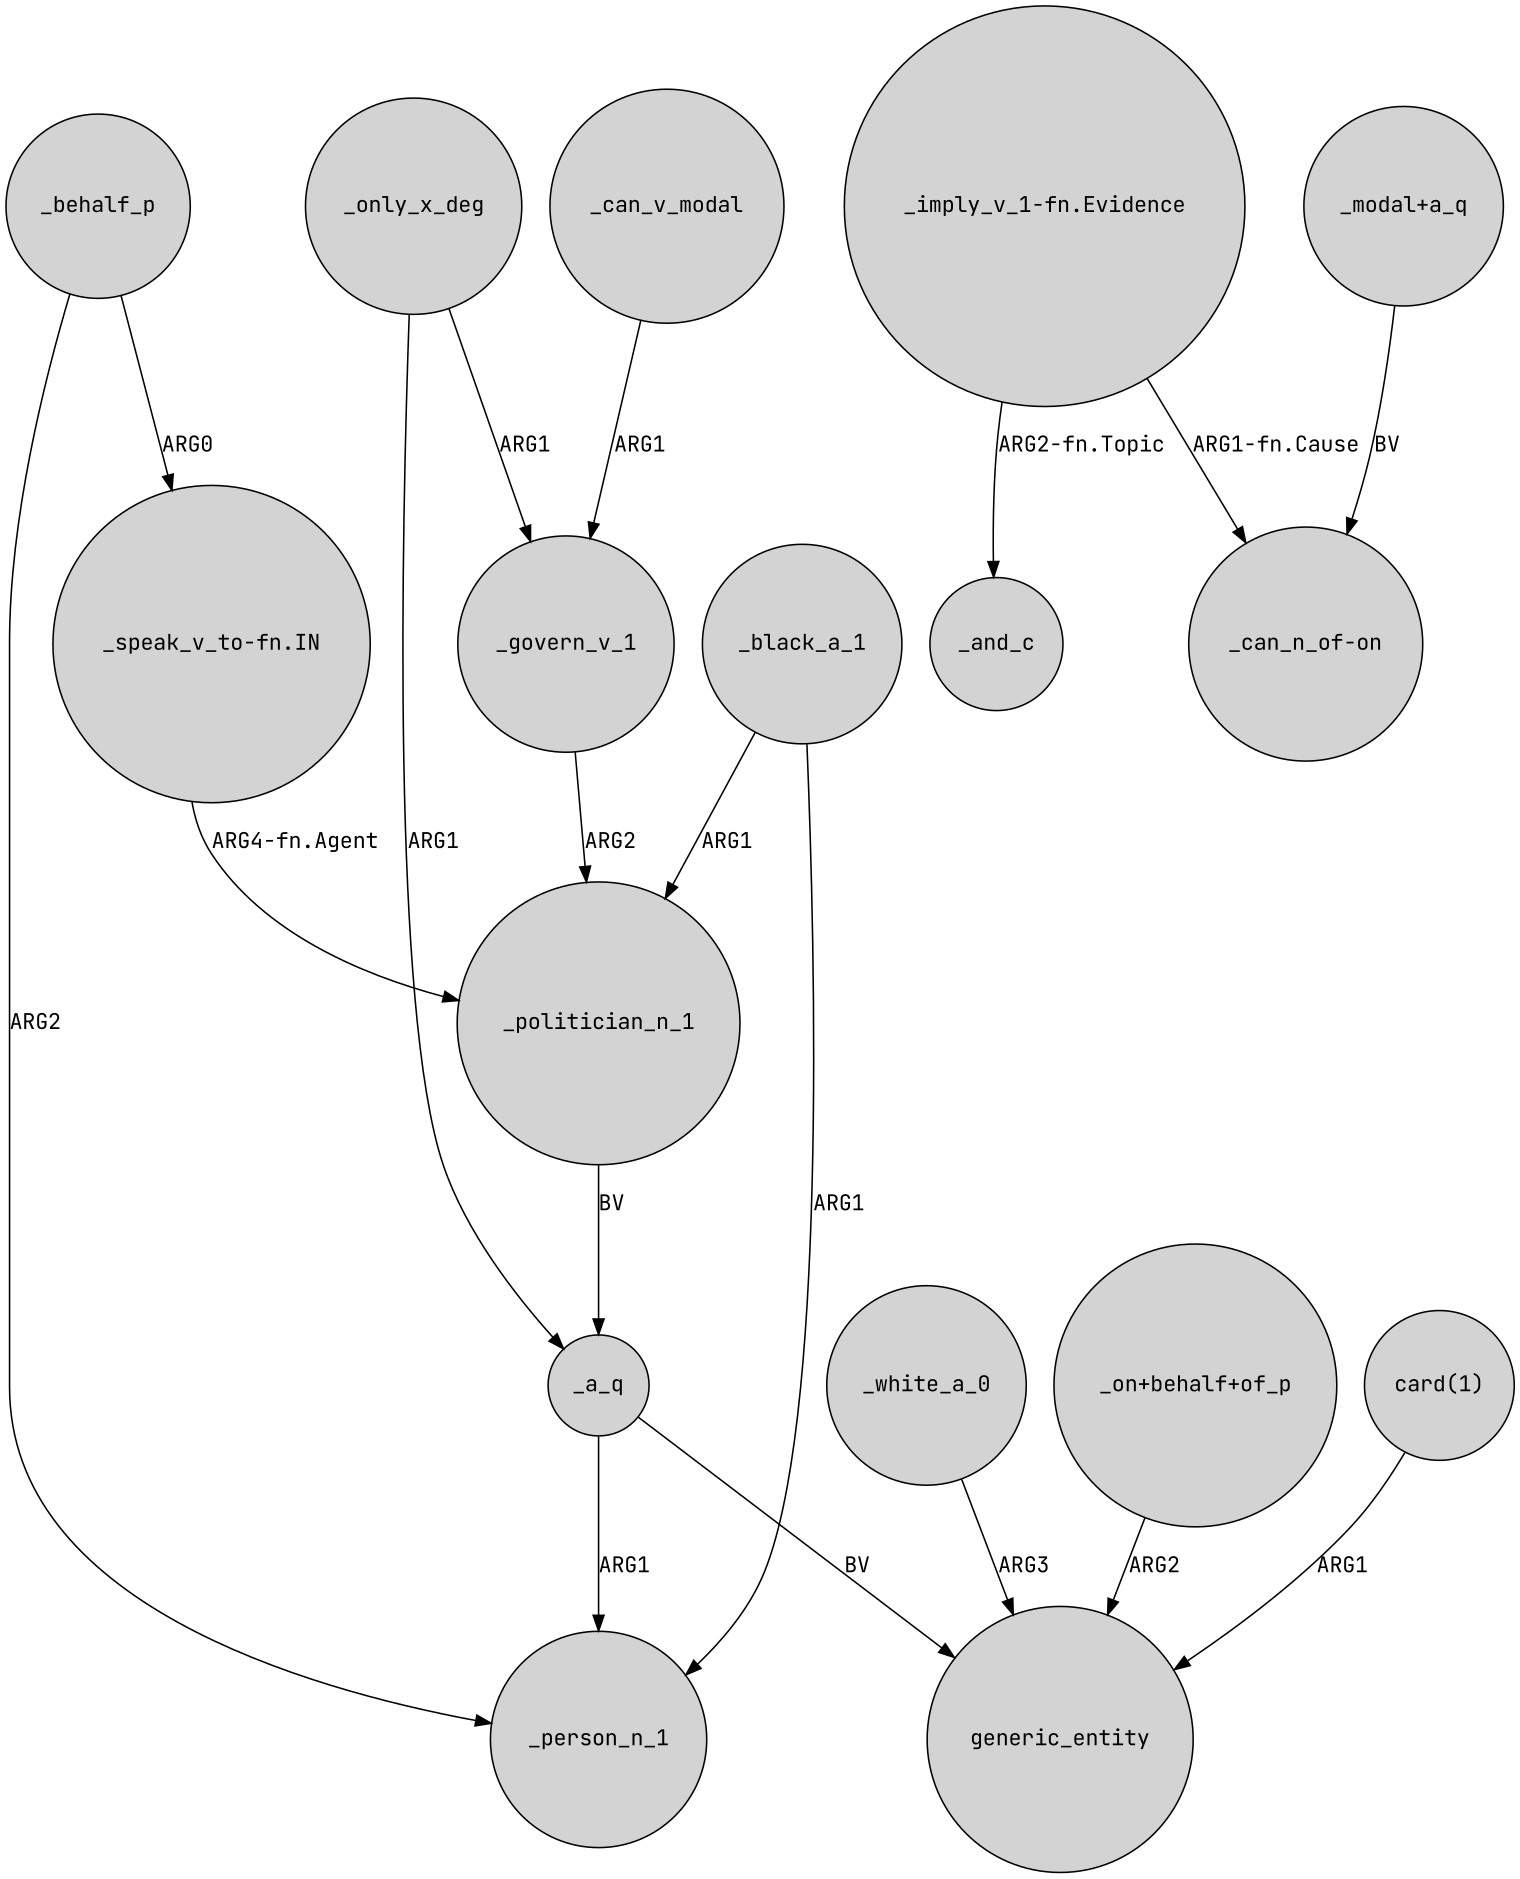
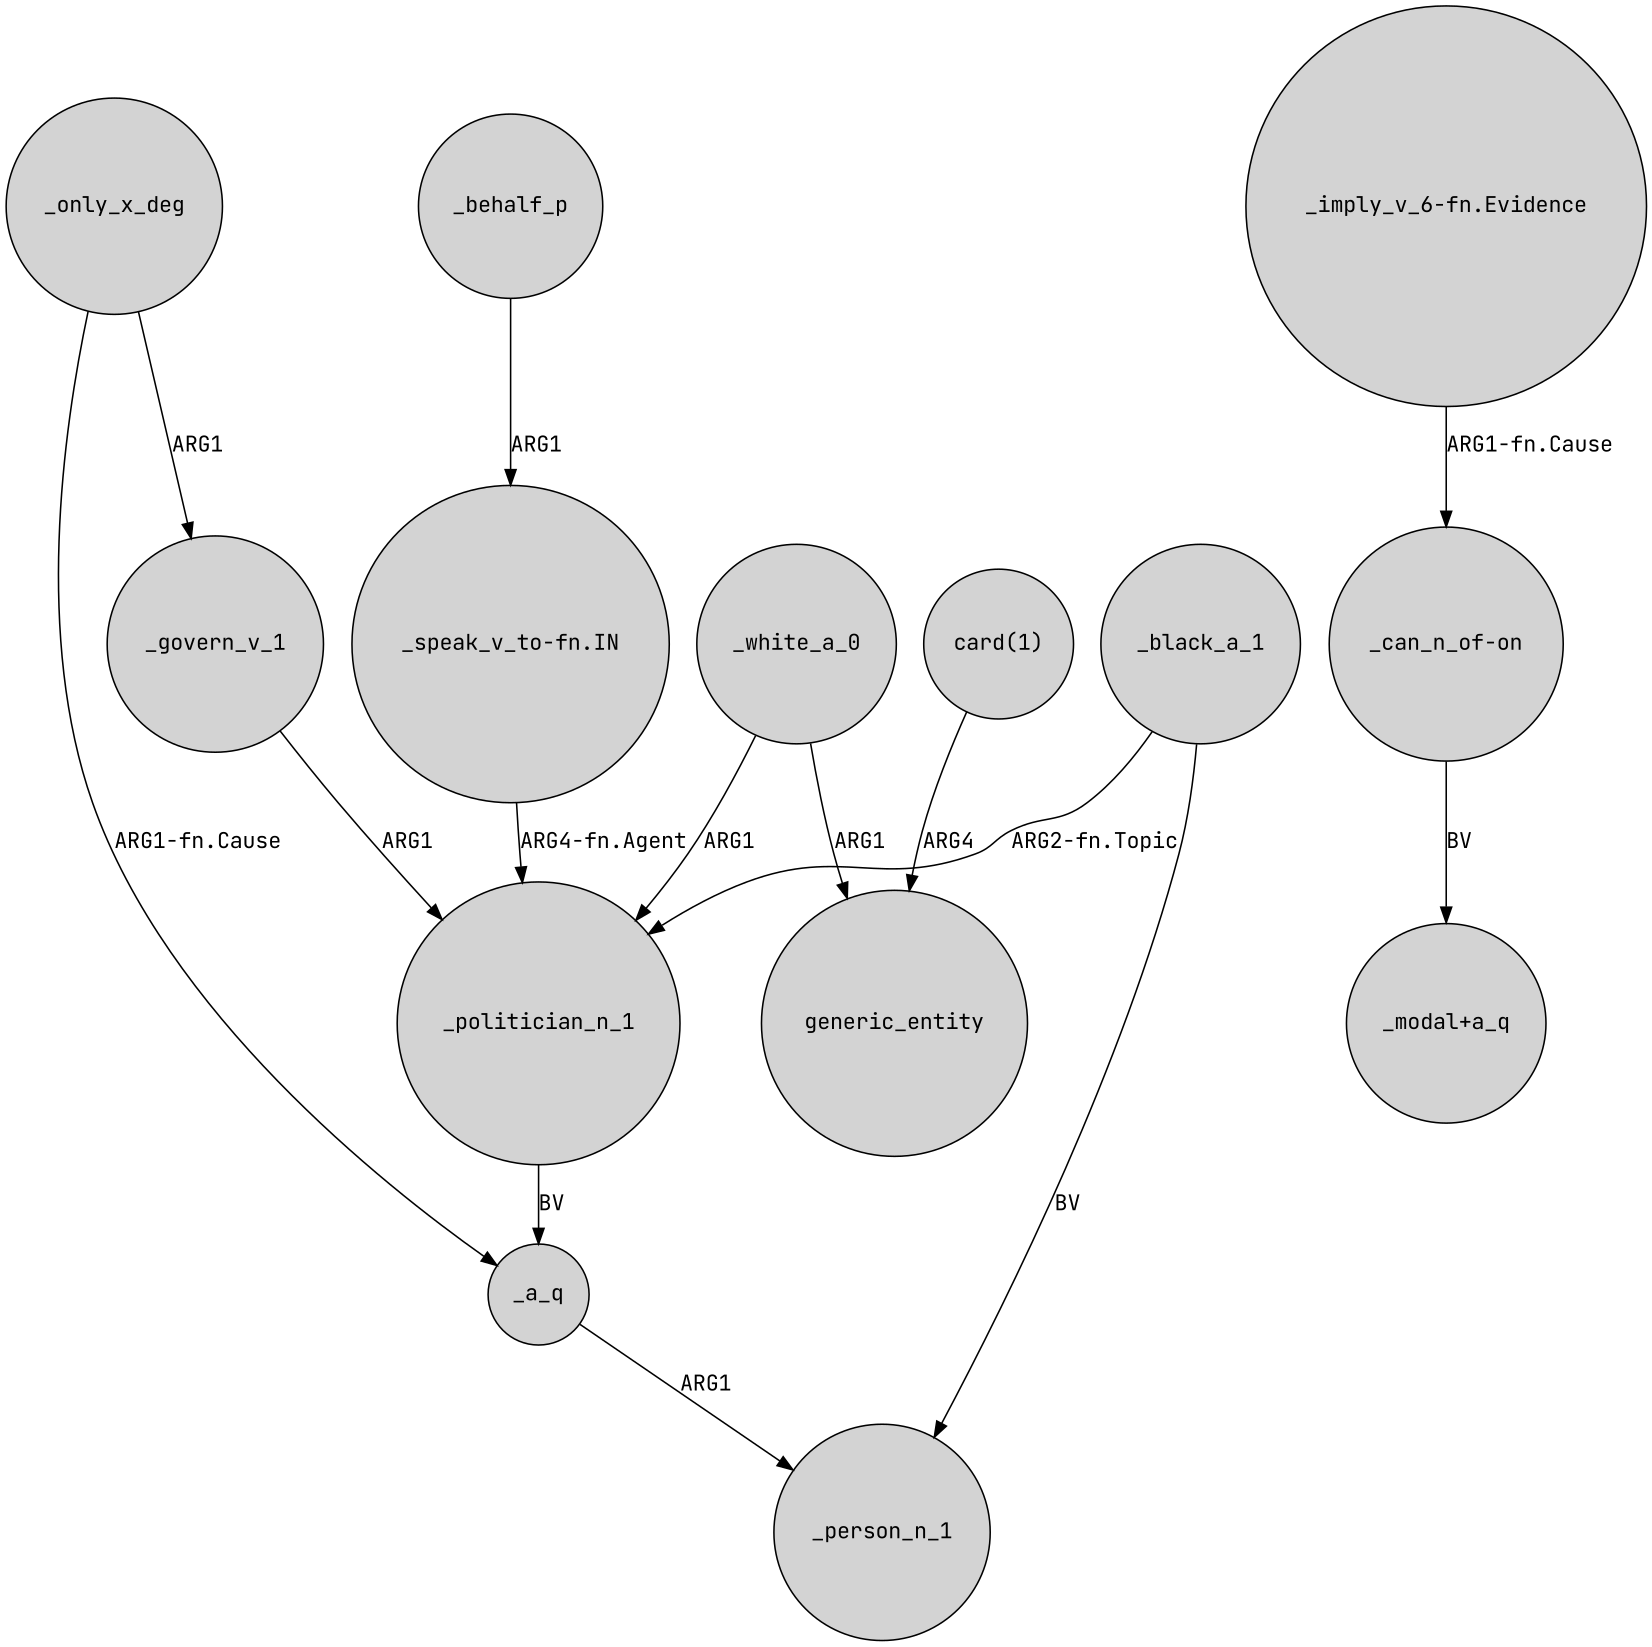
node "_can_v_modal": removed
node "_imply_v_1-fn.Evidence": label "_imply_v_1-fn.Evidence" -> "_imply_v_6-fn.Evidence"
edge "_modal+a_q" -> "_can_n_of-on": reversed
edge "_behalf_p" -> "_speak_v_to-fn.IN": label "ARG0" -> "ARG1"
node "_and_c": removed
edge "_white_a_0" -> "_politician_n_1": added, label "ARG1"
edge "_only_x_deg" -> "_a_q": label "ARG1" -> "ARG1-fn.Cause"
edge "_govern_v_1" -> "_politician_n_1": label "ARG2" -> "ARG1"
edge "_black_a_1" -> "_politician_n_1": label "ARG1" -> "ARG2-fn.Topic"
edge "_behalf_p" -> "_person_n_1": removed, label "ARG2"
edge "_black_a_1" -> "_person_n_1": label "ARG1" -> "BV"
node "_on+behalf+of_p": removed
edge "_a_q" -> "generic_entity": removed, label "BV"
edge "_white_a_0" -> "generic_entity": label "ARG3" -> "ARG1"
edge "card(1)" -> "generic_entity": label "ARG1" -> "ARG4"
